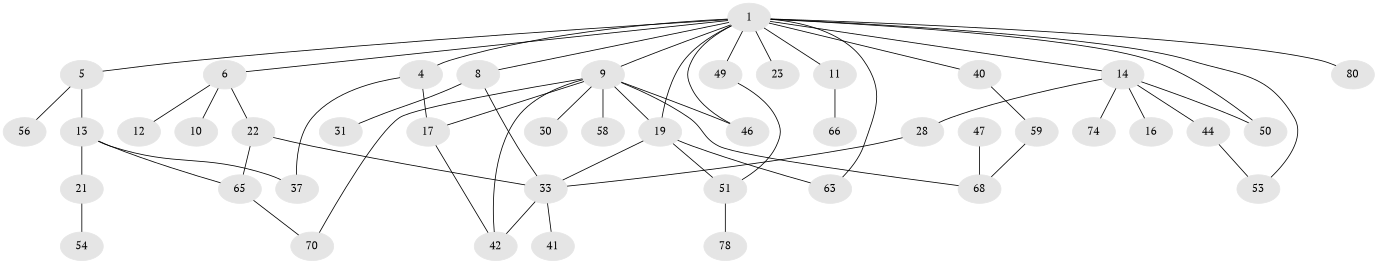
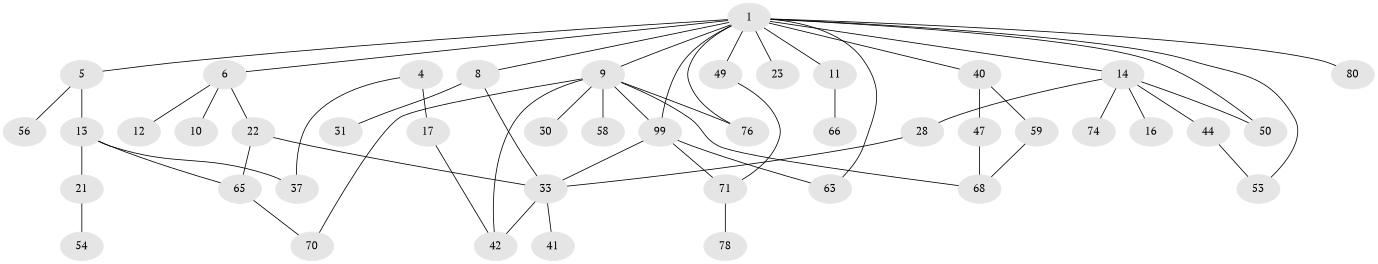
edge "1" -- "4": removed
edge "9" -- "17": removed
edge "40" -- "47": added
node "19": label "19" -> "99"
node "46": label "46" -> "76"
node "51": label "51" -> "71"
